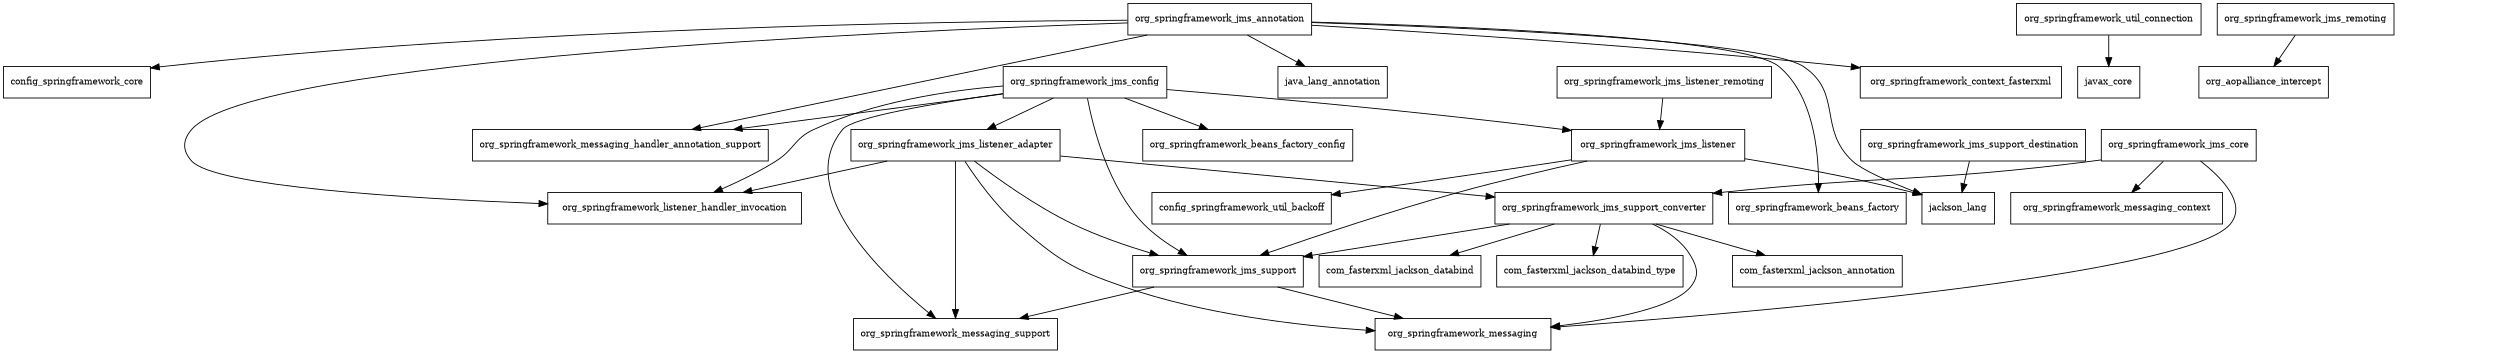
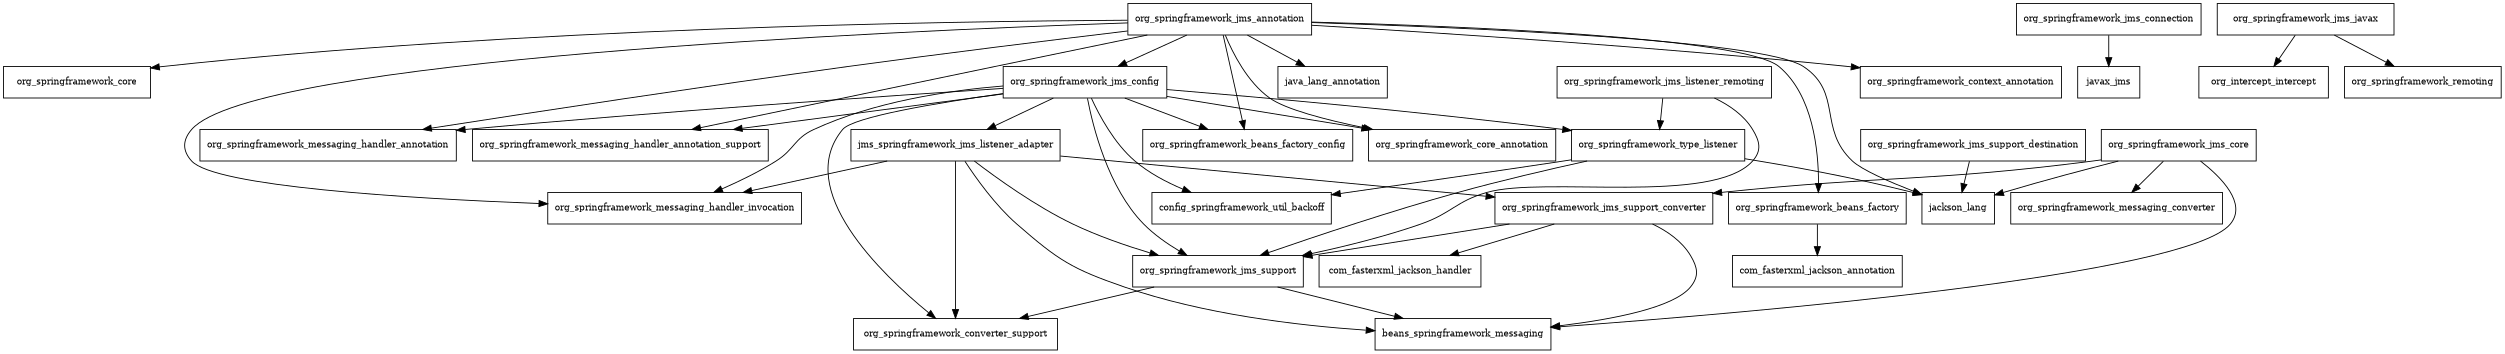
node "org_springframework_util_connection": label "org_springframework_util_connection" -> "org_springframework_jms_connection"
node "org_springframework_jms_remoting": label "org_springframework_jms_remoting" -> "org_springframework_jms_javax"
edge "org_springframework_jms_annotation" -> "org_springframework_jms_config": added
edge "org_springframework_jms_annotation" -> "org_springframework_beans_factory_config": added
node "config_springframework_core": label "config_springframework_core" -> "org_springframework_core"
node "org_springframework_context_fasterxml": label "org_springframework_context_fasterxml" -> "org_springframework_context_annotation"
node "javax_core": label "javax_core" -> "javax_jms"
node "org_aopalliance_intercept": label "org_aopalliance_intercept" -> "org_intercept_intercept"
node "org_springframework_remoting": added
node "org_springframework_messaging_handler_annotation": added
node "org_springframework_jms_listener_adapter": label "org_springframework_jms_listener_adapter" -> "jms_springframework_jms_listener_adapter"
node "org_springframework_core_annotation": added
node "org_springframework_jms_listener": label "org_springframework_jms_listener" -> "org_springframework_type_listener"
edge "org_springframework_jms_config" -> "config_springframework_util_backoff": added
edge "org_springframework_jms_core" -> "jackson_lang": added
edge "org_springframework_jms_listener_remoting" -> "org_springframework_jms_support": added
node "org_springframework_listener_handler_invocation": label "org_springframework_listener_handler_invocation" -> "org_springframework_messaging_handler_invocation"
node "org_springframework_messaging_context": label "org_springframework_messaging_context" -> "org_springframework_messaging_converter"
edge "org_springframework_jms_support_converter" -> "com_fasterxml_jackson_annotation": now "org_springframework_beans_factory" -> "com_fasterxml_jackson_annotation"
node "com_fasterxml_jackson_databind": label "com_fasterxml_jackson_databind" -> "com_fasterxml_jackson_handler"
node "com_fasterxml_jackson_databind_type": removed
node "org_springframework_messaging_support": label "org_springframework_messaging_support" -> "org_springframework_converter_support"
node "org_springframework_messaging": label "org_springframework_messaging" -> "beans_springframework_messaging"
